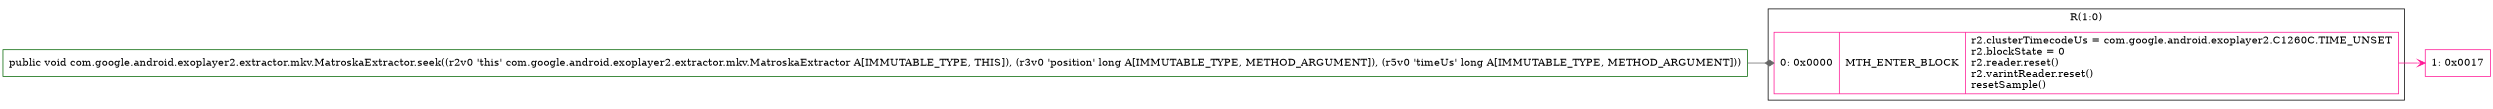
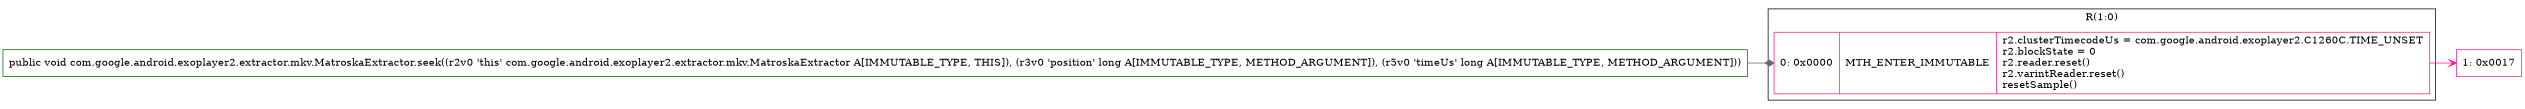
node "0: 0x0000": text "MTH_ENTER_BLOCK" -> "MTH_ENTER_IMMUTABLE"
